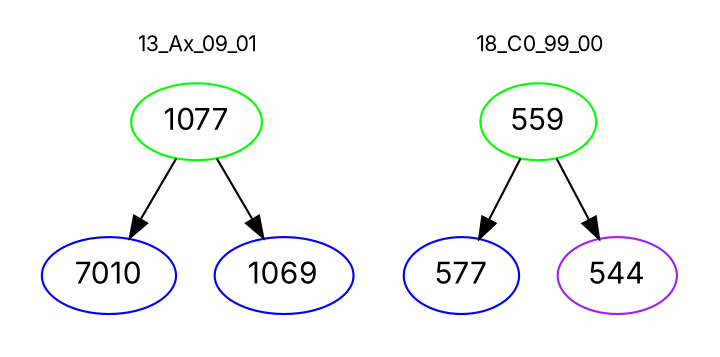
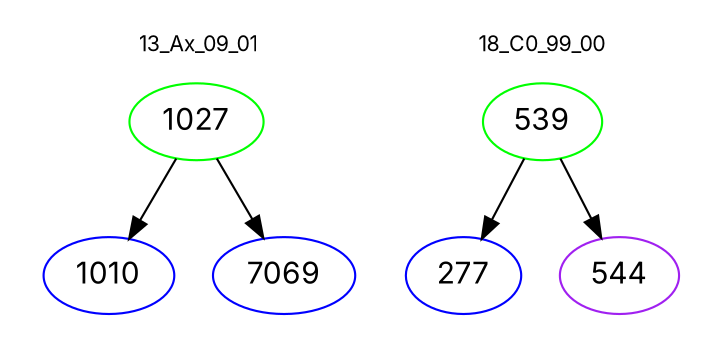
node "1077": label "1077" -> "1027"
node "559": label "559" -> "539"
node "7010": label "7010" -> "1010"
node "1069": label "1069" -> "7069"
node "577": label "577" -> "277"
